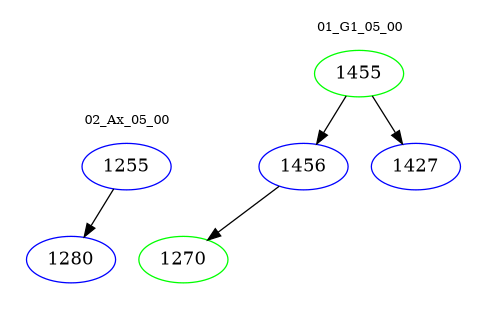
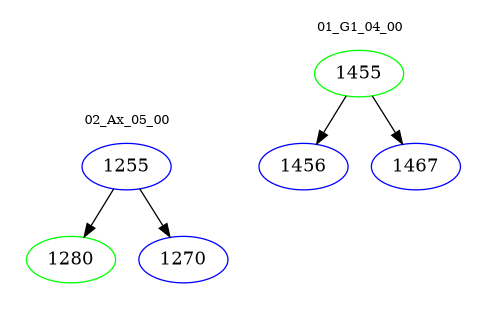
cluster "01_G1_05_00": label "01_G1_05_00" -> "01_G1_04_00"
node "1427": label "1427" -> "1467"
edge "1456" -> "1270": now "1255" -> "1270"
node "1280": color blue -> green
node "1270": color green -> blue
